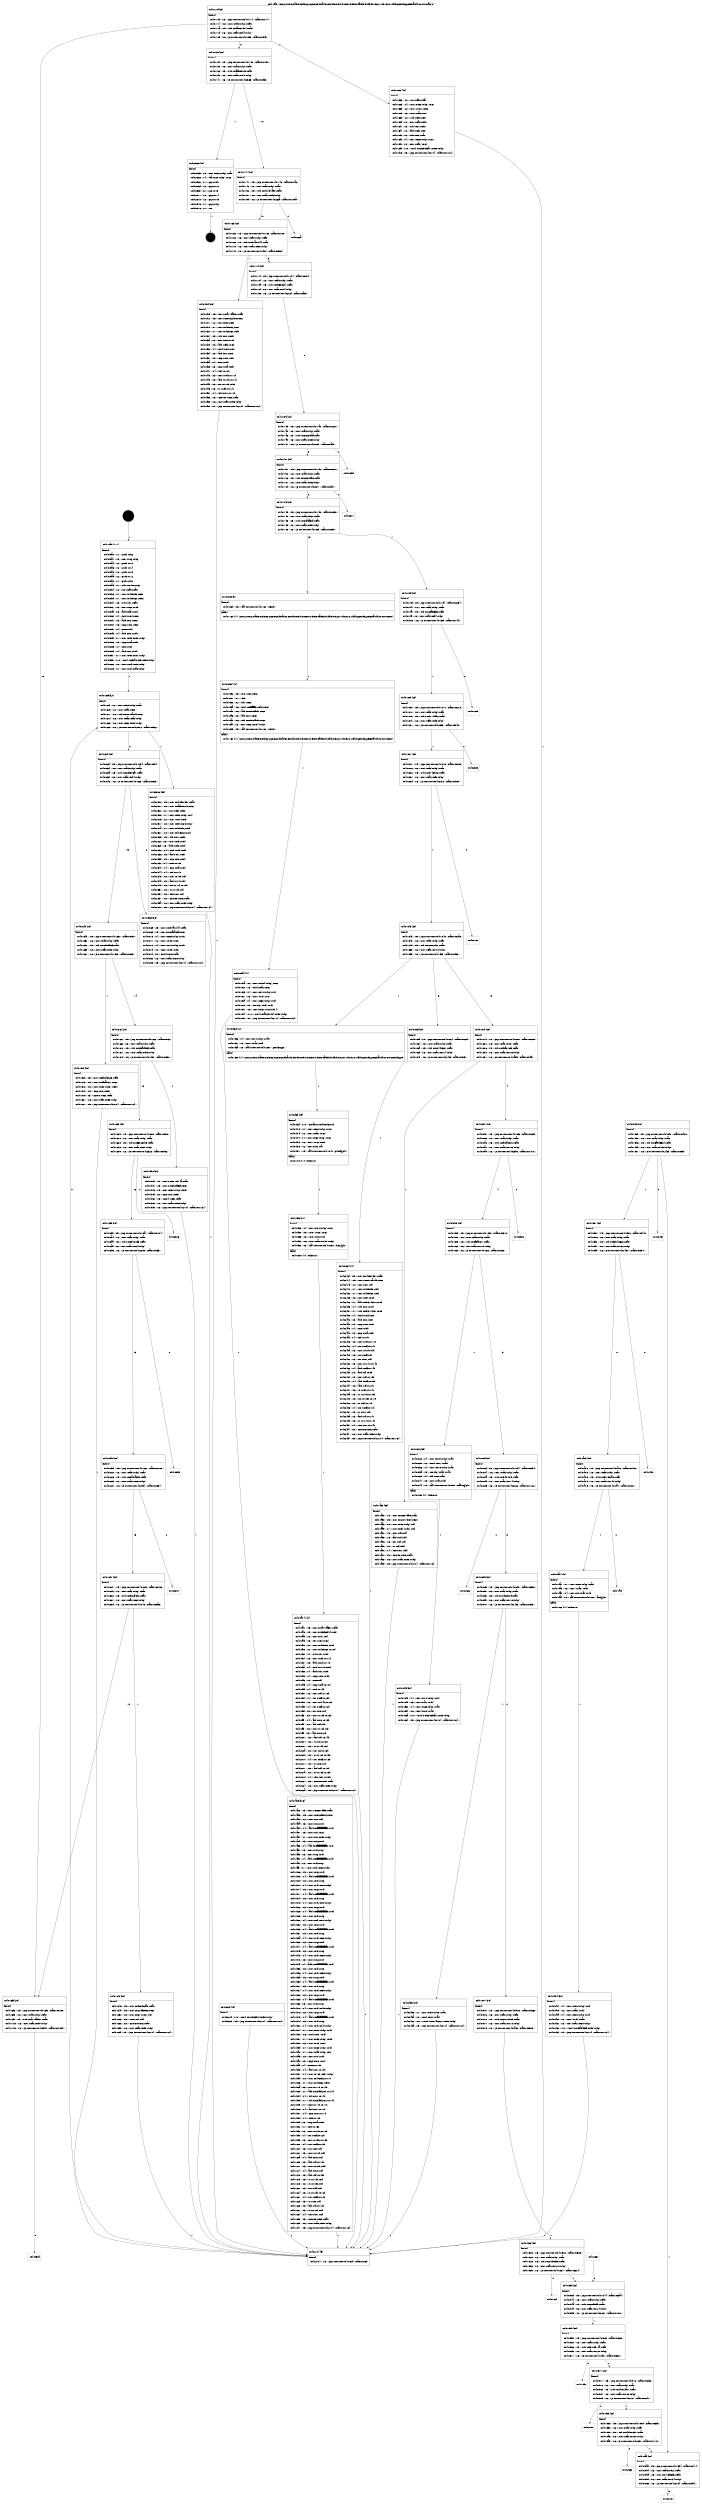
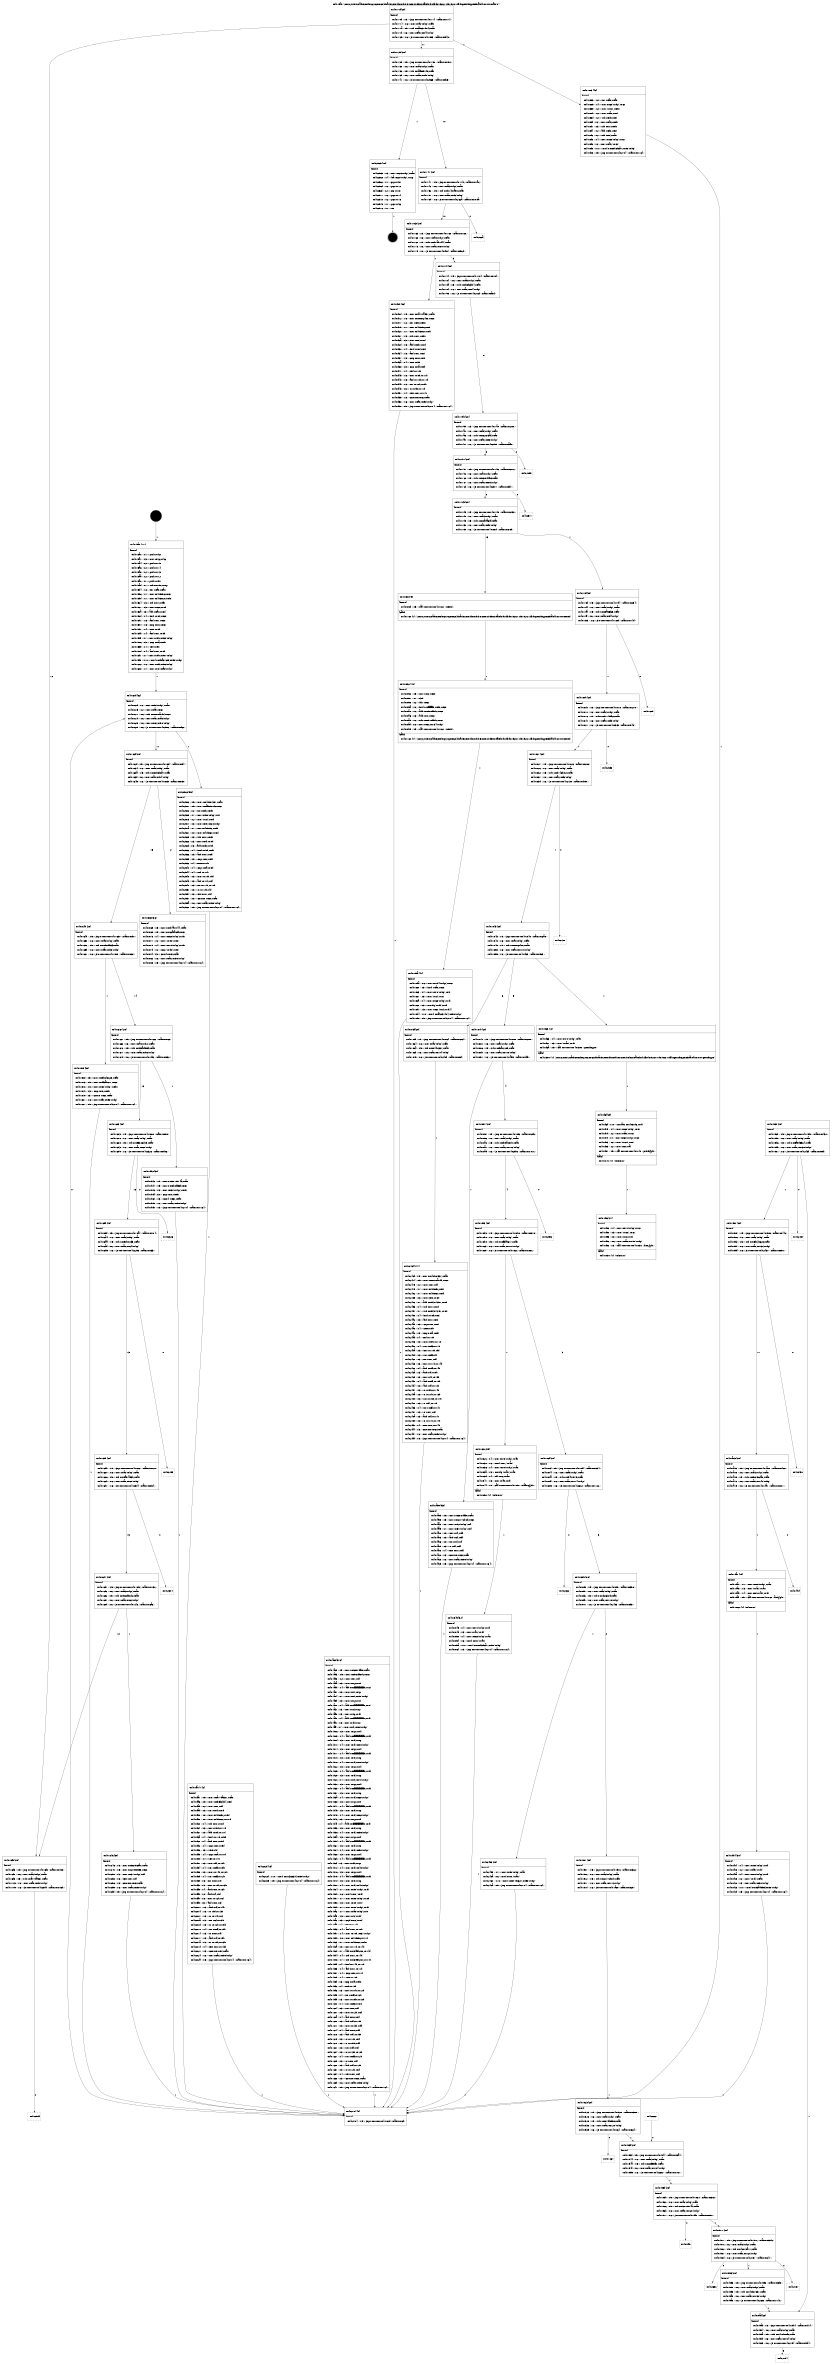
edge "0x401f8c [21]" -> "0x401fa1 [142]": removed, label "1"
edge "0x401993 [28]" -> "0x4026ec": now "0x401977 [28]" -> "0x4026ec"
